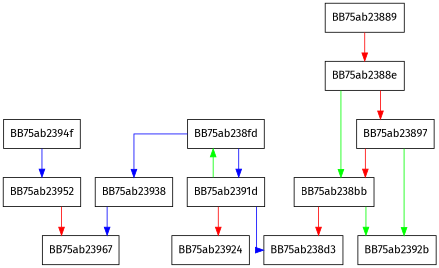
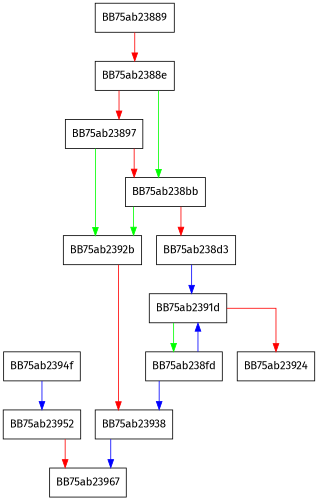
edge "BB75ab2391d" -> "BB75ab238d3": reversed
edge "BB75ab2392b" -> "BB75ab23938": added
